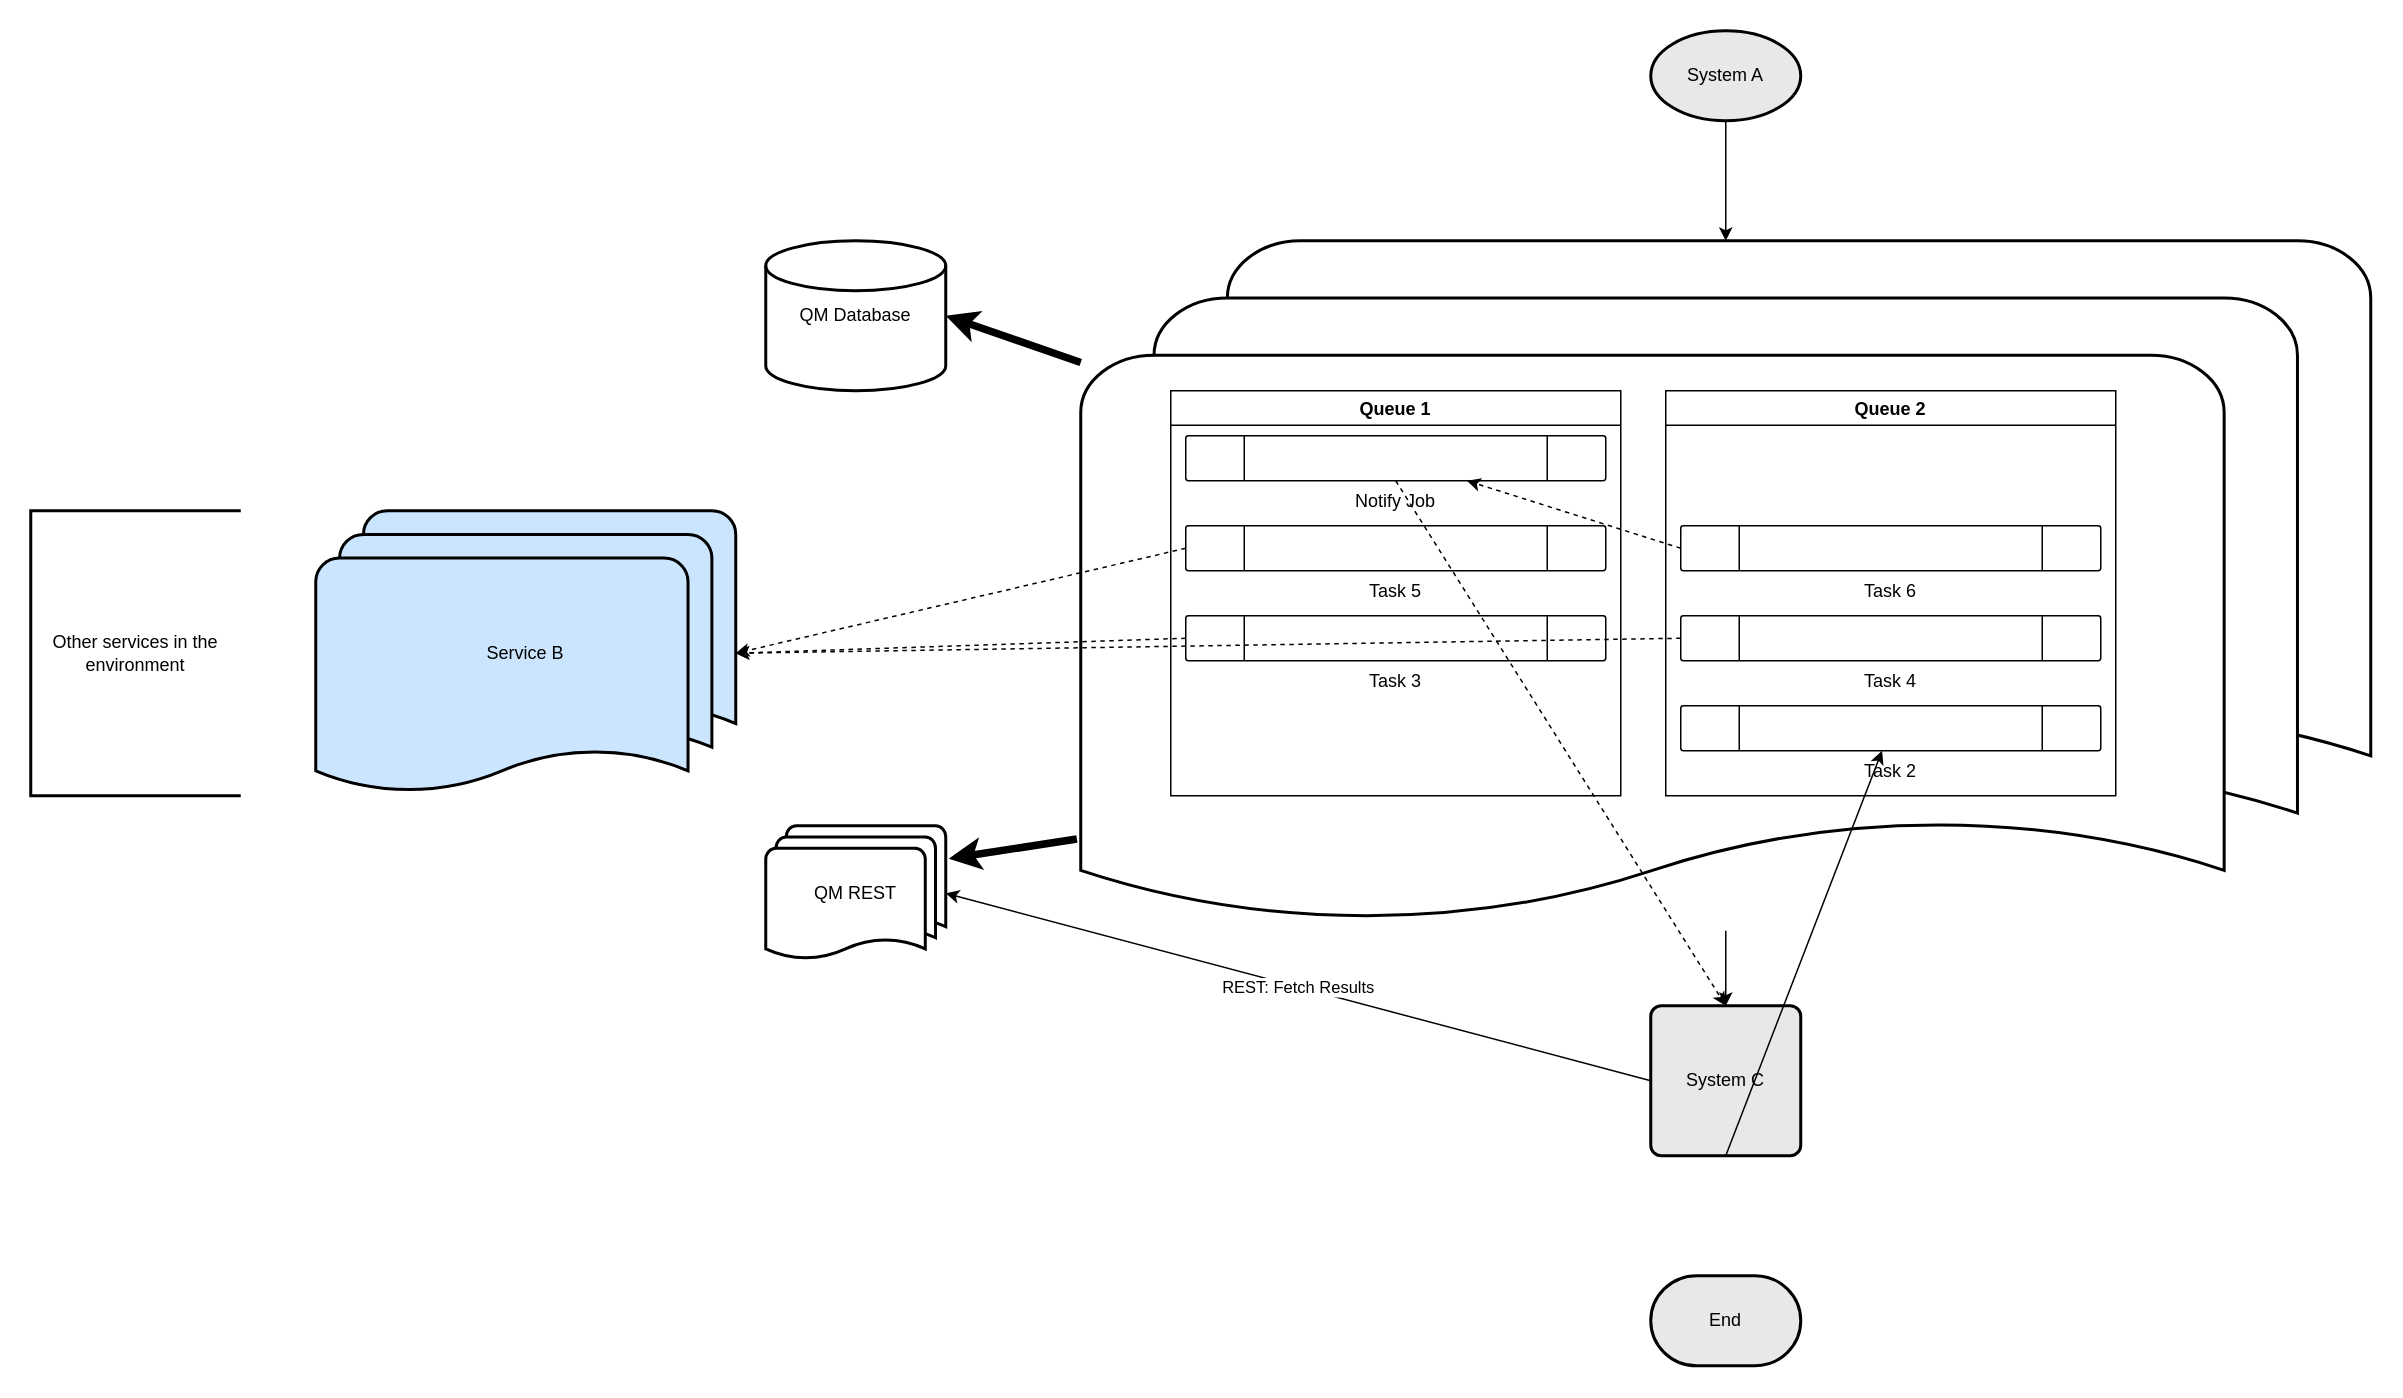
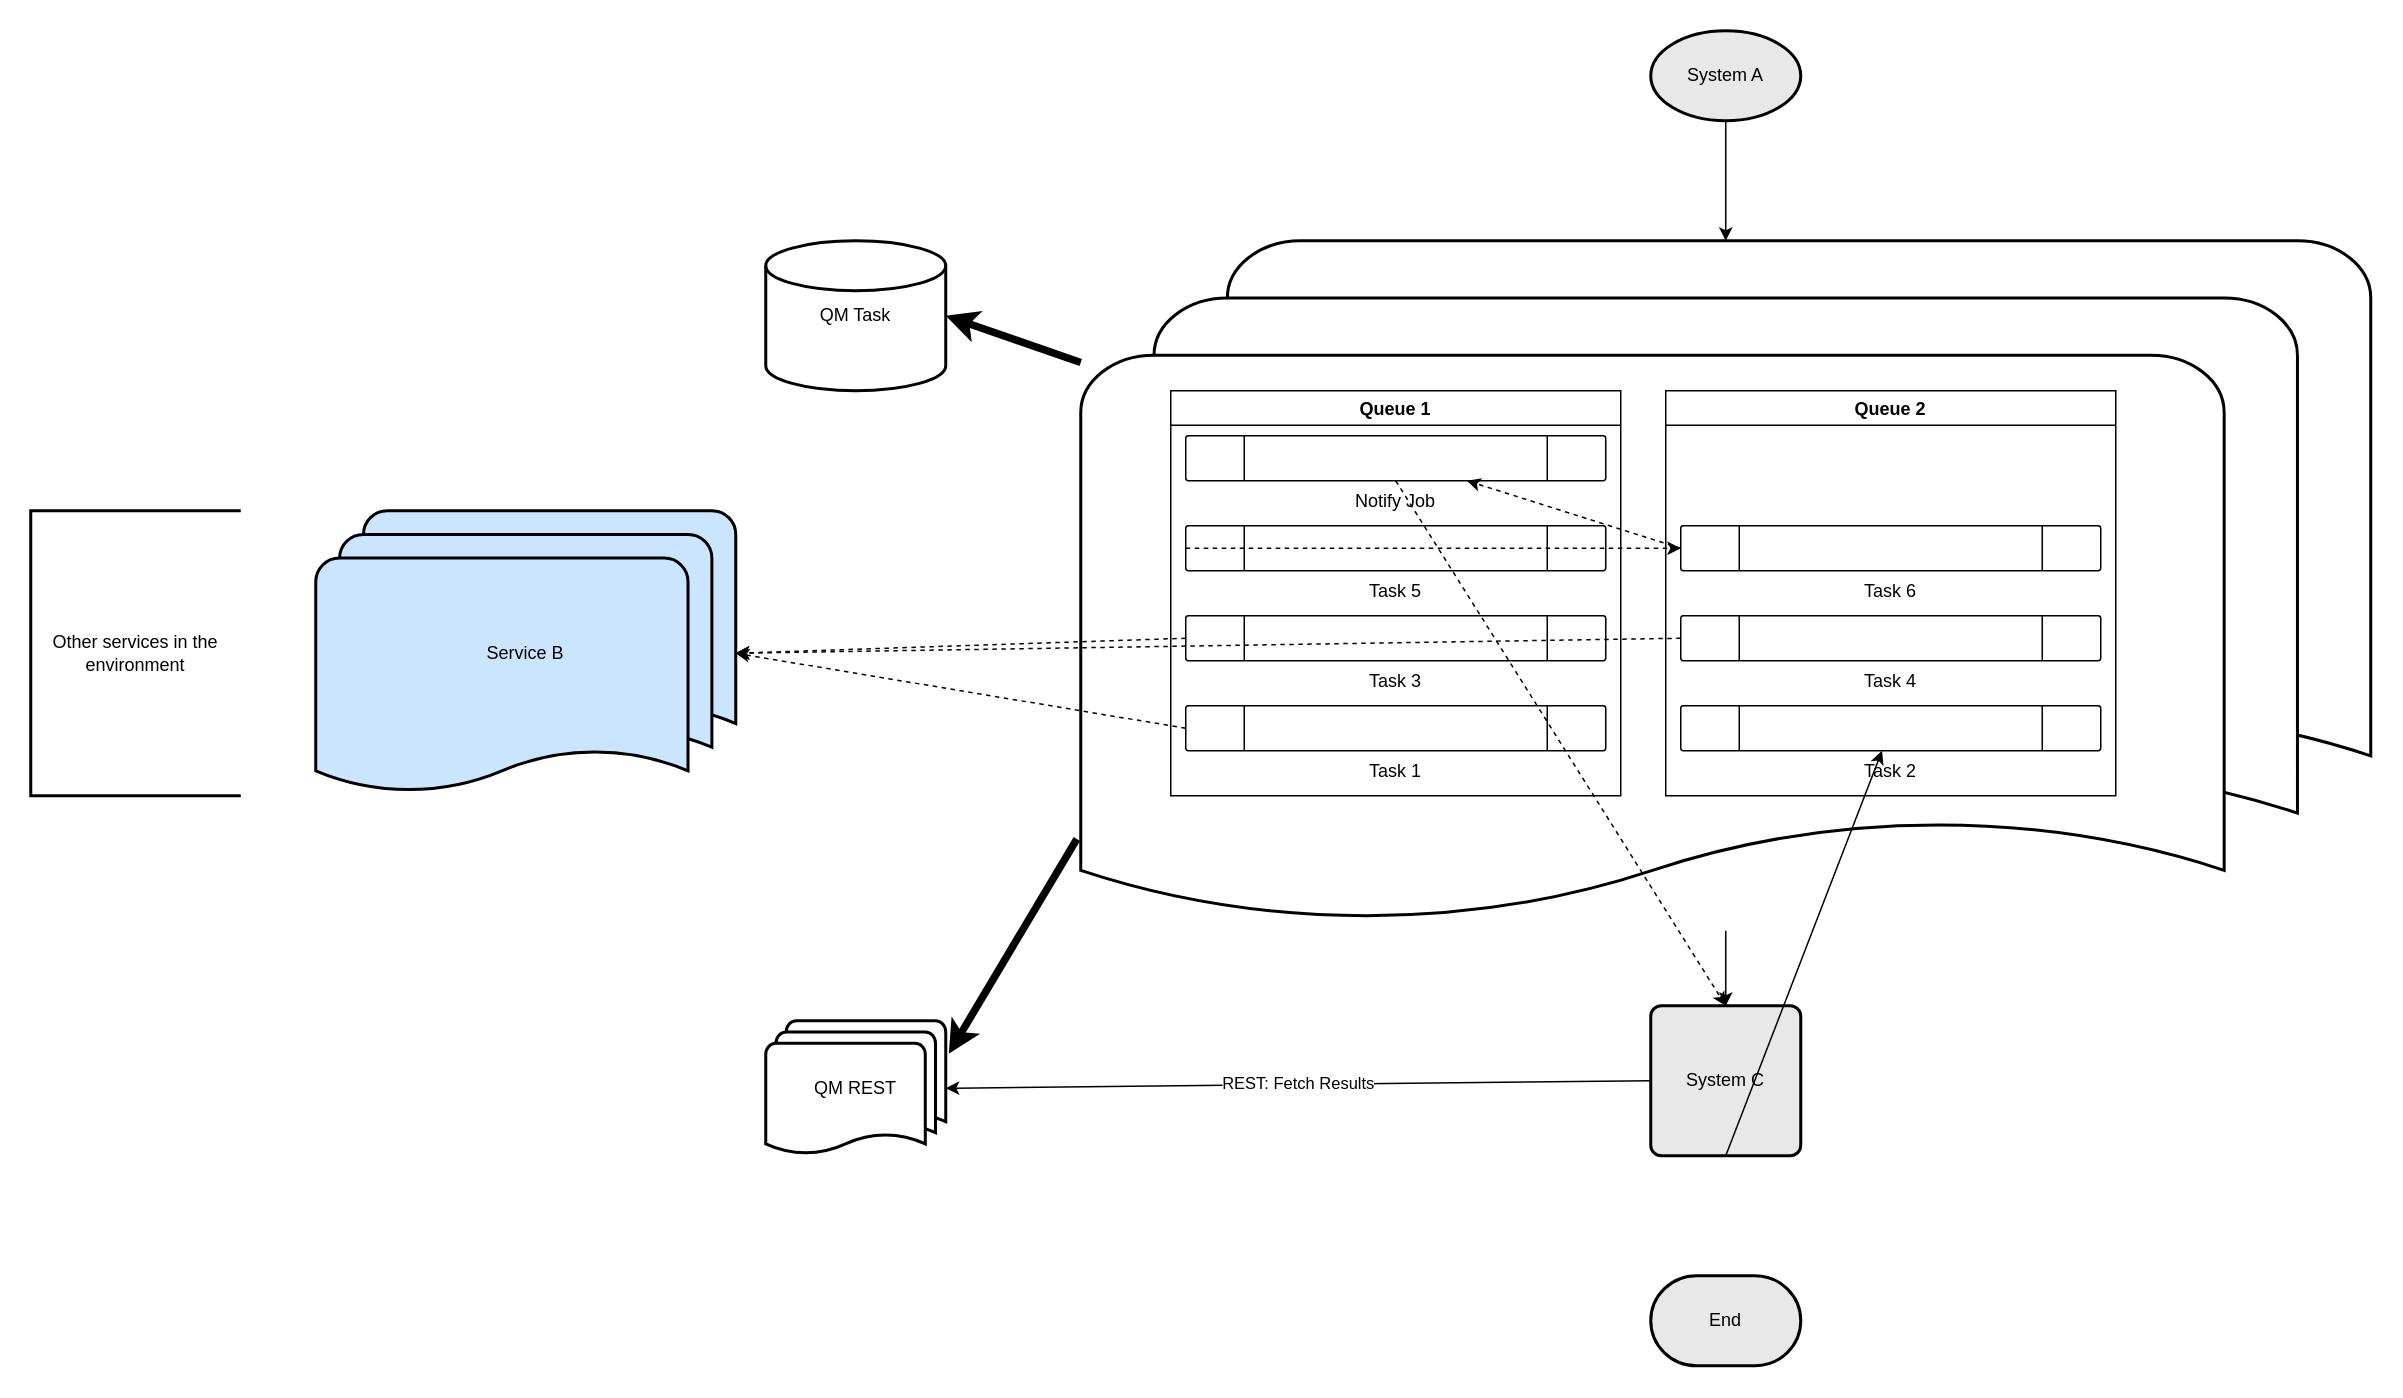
node "QM Database": label "QM Database" -> "QM Task"
edge "Task 5" -> "Service B": now "Task 5" -> "Task 6"
edge "Task 1" -> "Service B": added
node "Task 1": added
node "QM REST": moved (856, 893) -> (856, 1088)
